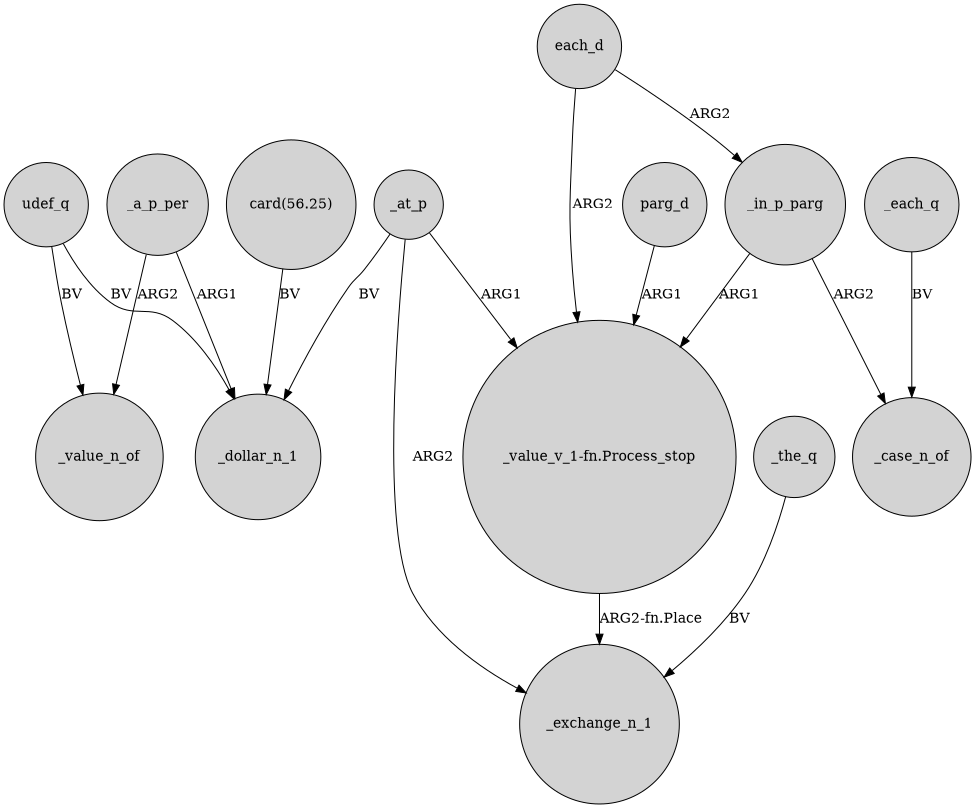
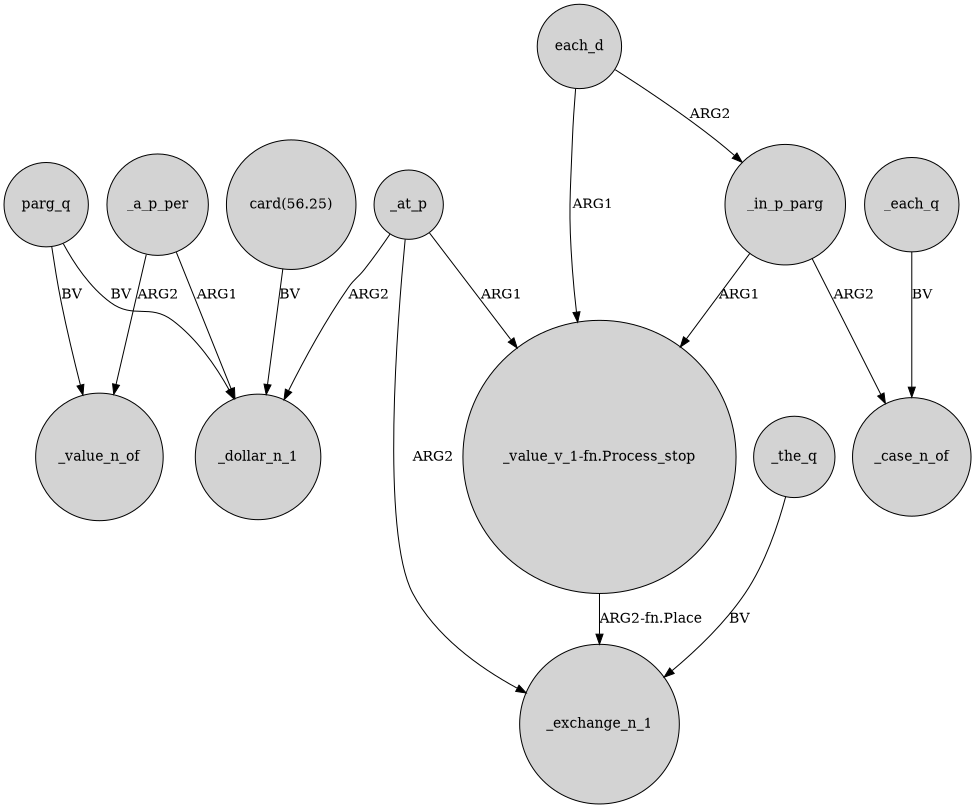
node "udef_q": label "udef_q" -> "parg_q"
edge "each_d" -> "_value_v_1-fn.Process_stop": label "ARG2" -> "ARG1"
node "parg_d": removed
edge "_at_p" -> "_dollar_n_1": label "BV" -> "ARG2"
